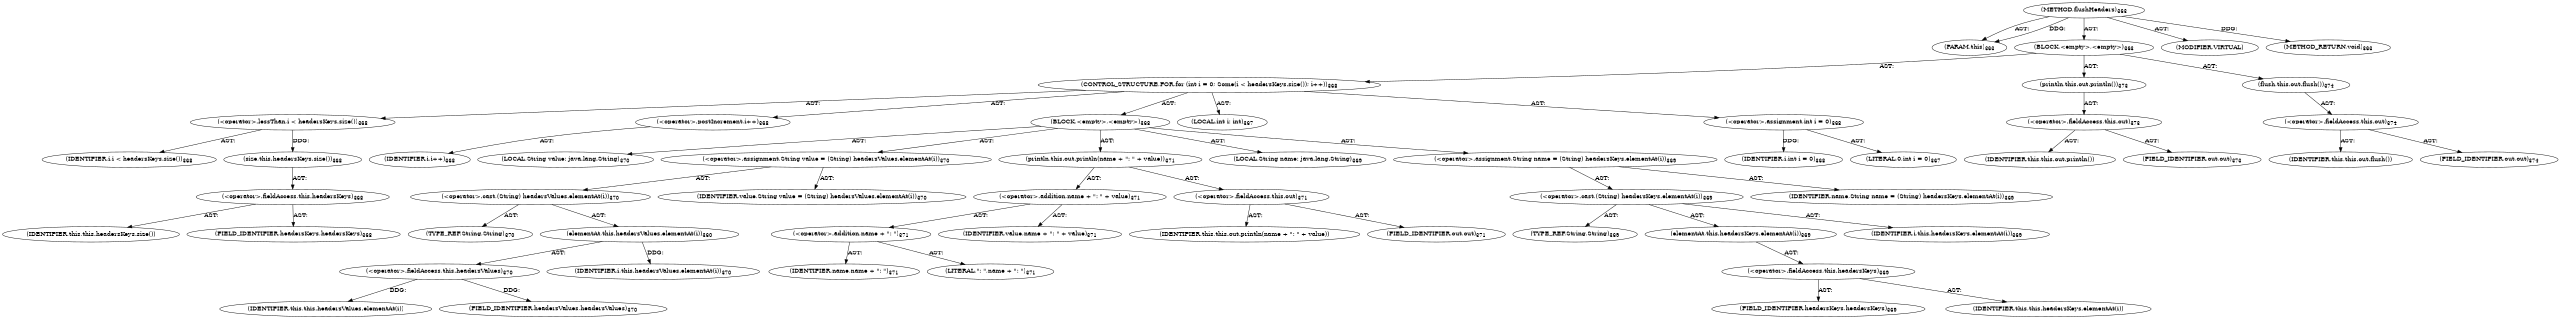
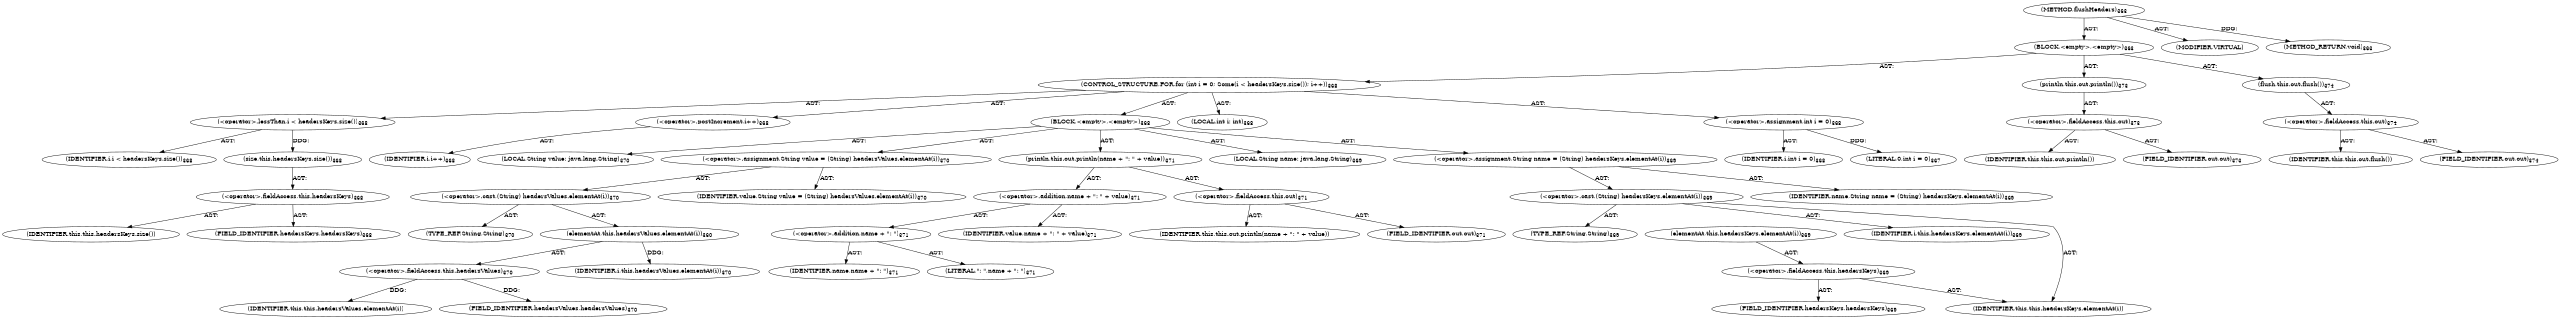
node "(PARAM,this)": removed
node "(LOCAL,int i: int)": text "367" -> "368"
edge "(<operator>.assignment,int i = 0)" -> "(IDENTIFIER,i,int i = 0)": label "DDG: " -> "AST: "
edge "(<operator>.assignment,int i = 0)" -> "(LITERAL,0,int i = 0)": label "AST: " -> "DDG: "
edge "(<operator>.cast,(String) headersKeys.elementAt(i))" -> "(elementAt,this.headersKeys.elementAt(i))": now "(<operator>.cast,(String) headersKeys.elementAt(i))" -> "(IDENTIFIER,this,this.headersKeys.elementAt(i))"
